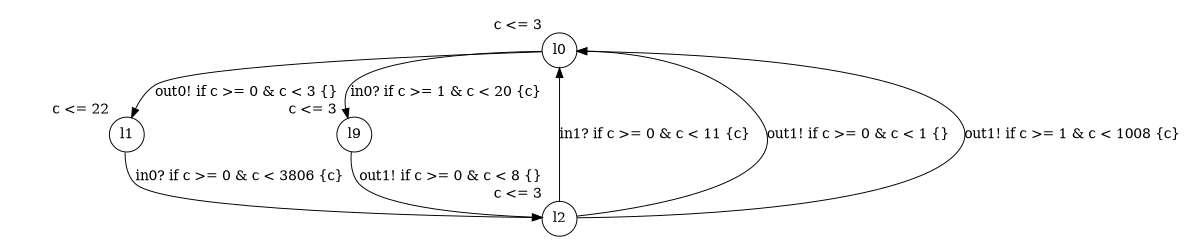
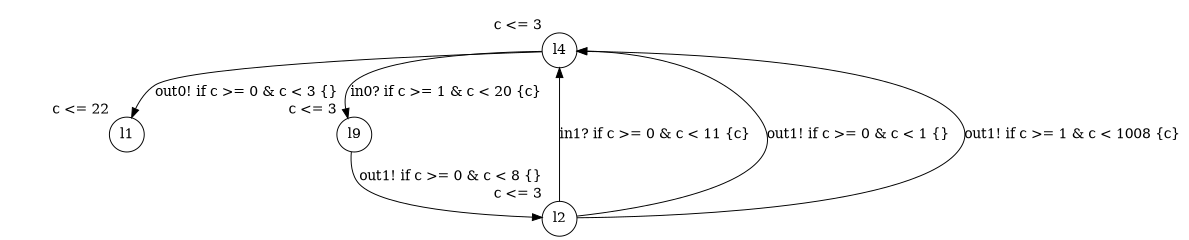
node "l0 c <= 3": label "l0 c <= 3" -> "l4 c <= 3"
edge "l1 c <= 22" -> "l2 c <= 3": removed, label "in0? if c >= 0 & c < 3806 {c}"
